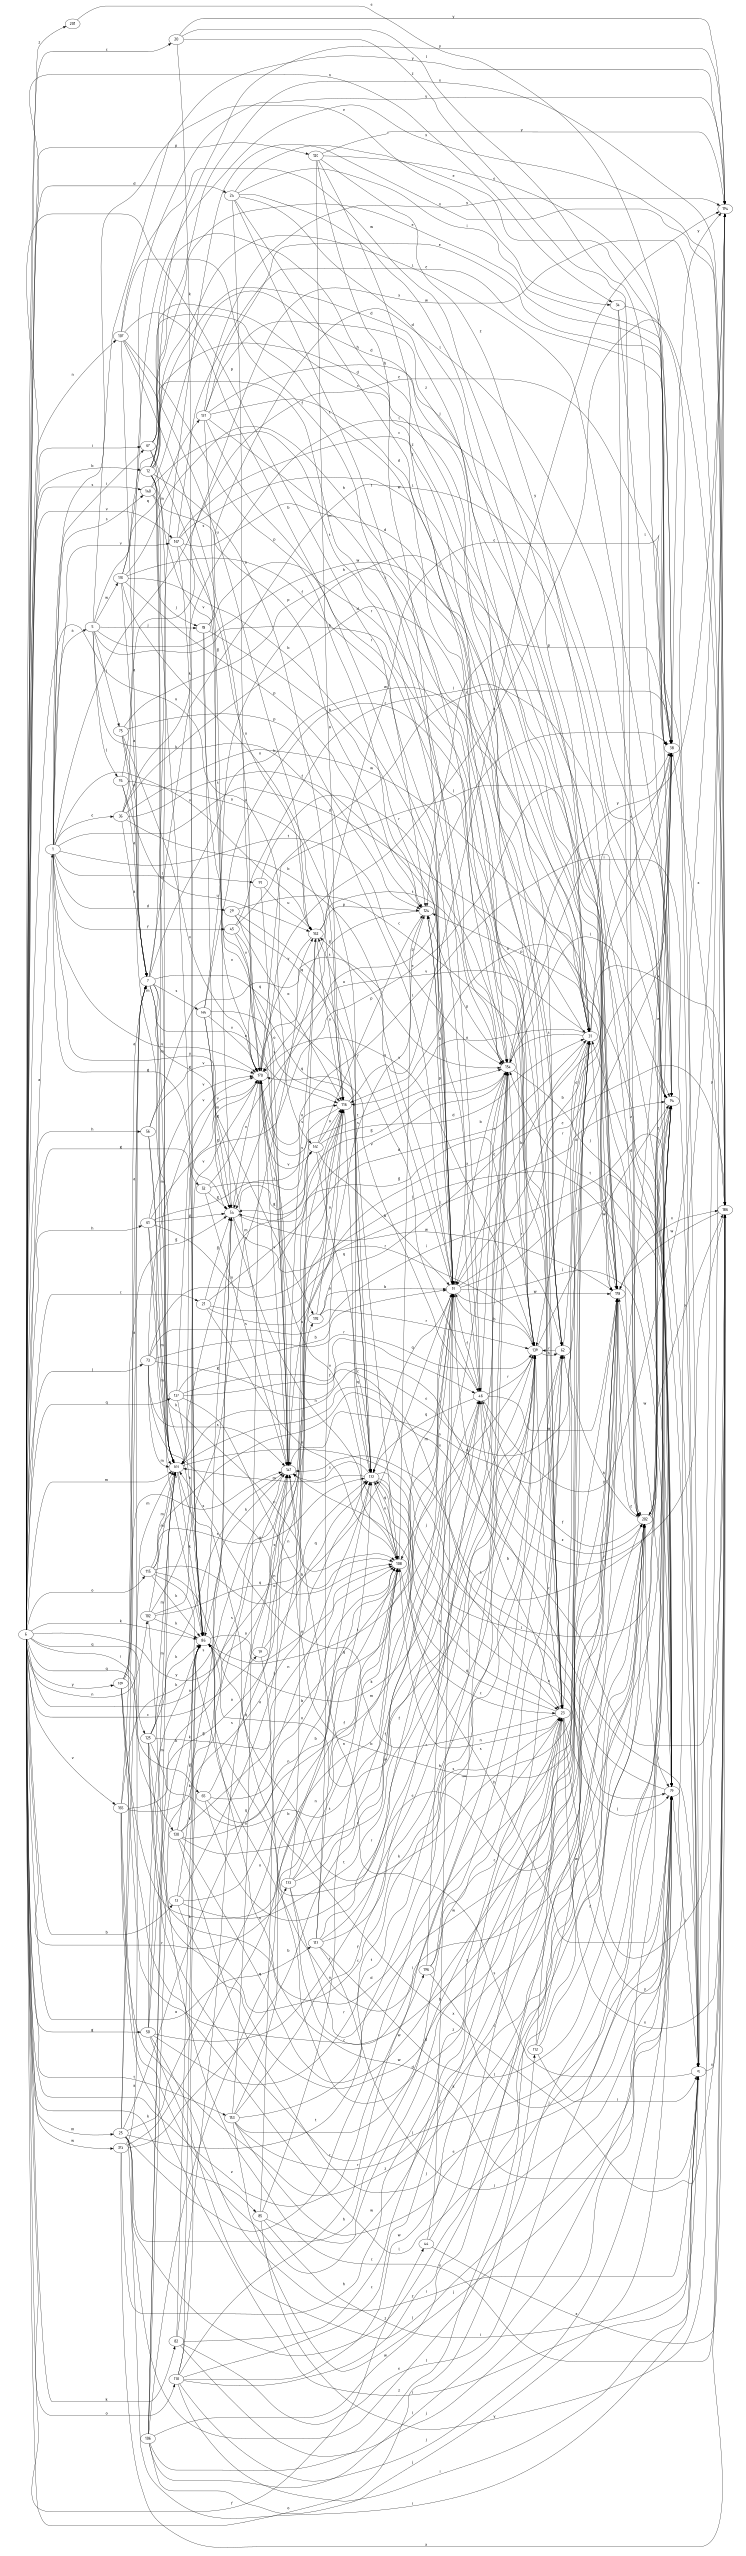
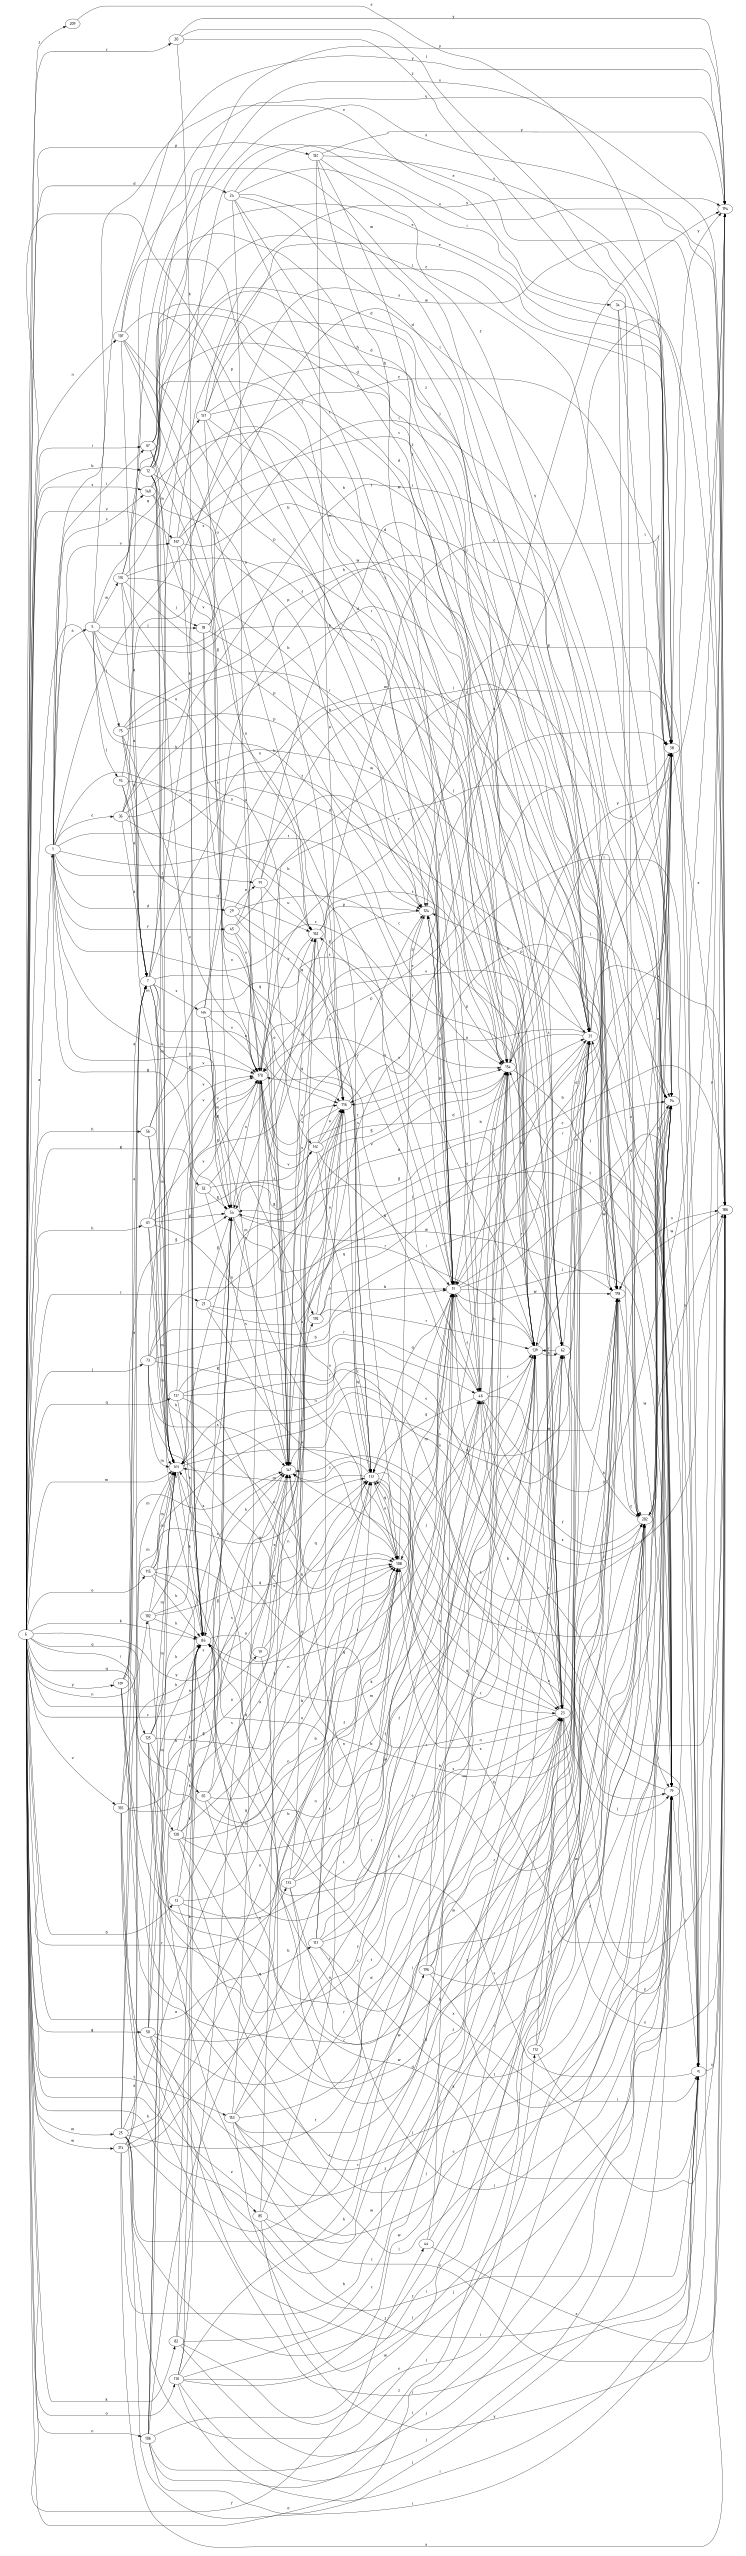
node "201": label "201" -> "209"
edge "6" -> "34": now "6" -> "106"
edge "91" -> "79": added, label "j"
edge "75" -> "139": added, label "r"
edge "29" -> "116": now "29" -> "91"
edge "1" -> "23": added, label "c"
edge "132" -> "162": now "147" -> "162"
edge "196" -> "38": added, label "e"
edge "65" -> "54": added, label "g"
edge "374" -> "101": added, label "m"
